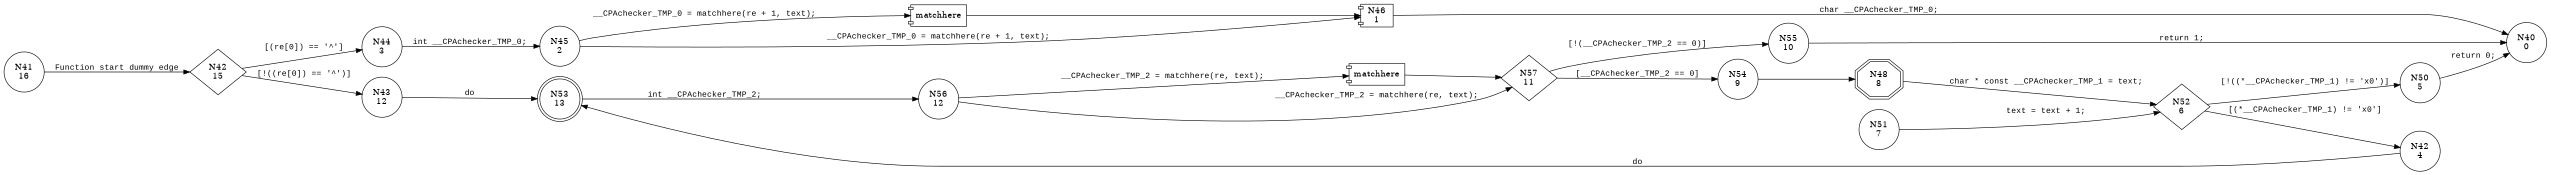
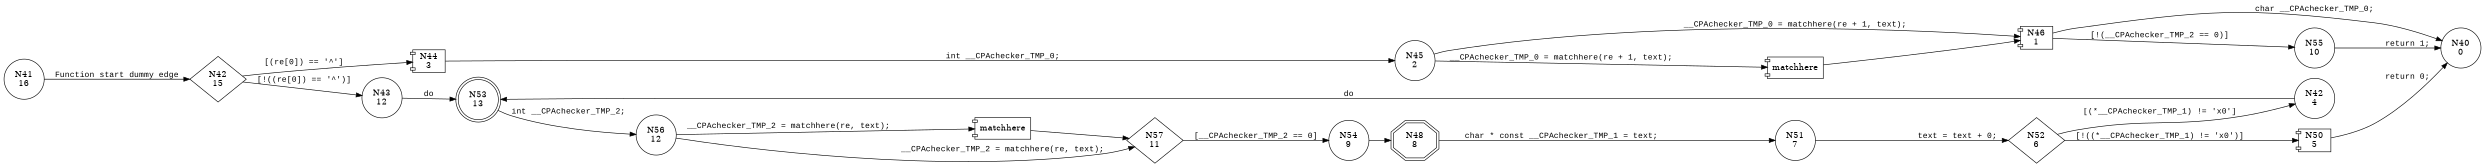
node "N44 3": shape circle -> component
edge "N57 11" -> "N55 10": now "N46 1" -> "N55 10"
node "N50 5": shape circle -> component
edge "N48 8" -> "N52 6": now "N48 8" -> "N51 7"
edge "N51 7" -> "N52 6": label "text = text + 1;" -> "text = text + 0;"
